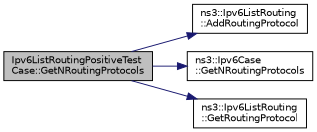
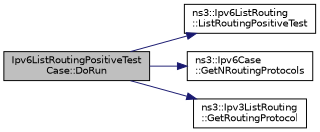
node "ns3::Ipv6ListRouting ::AddRoutingProtocol": label "ns3::Ipv6ListRouting ::AddRoutingProtocol" -> "ns3::Ipv6ListRouting ::ListRoutingPositiveTest"
node "Ipv6ListRoutingPositiveTest Case::GetNRoutingProtocols": label "Ipv6ListRoutingPositiveTest Case::GetNRoutingProtocols" -> "Ipv6ListRoutingPositiveTest Case::DoRun"
node "ns3::Ipv6ListRouting ::GetRoutingProtocol": label "ns3::Ipv6ListRouting ::GetRoutingProtocol" -> "ns3::Ipv3ListRouting ::GetRoutingProtocol"
